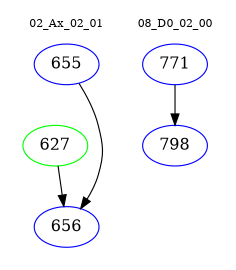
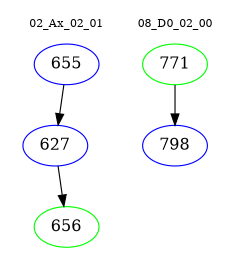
node "771": color blue -> green
edge "655" -> "656": now "655" -> "627"
node "627": color green -> blue
node "656": color blue -> green
